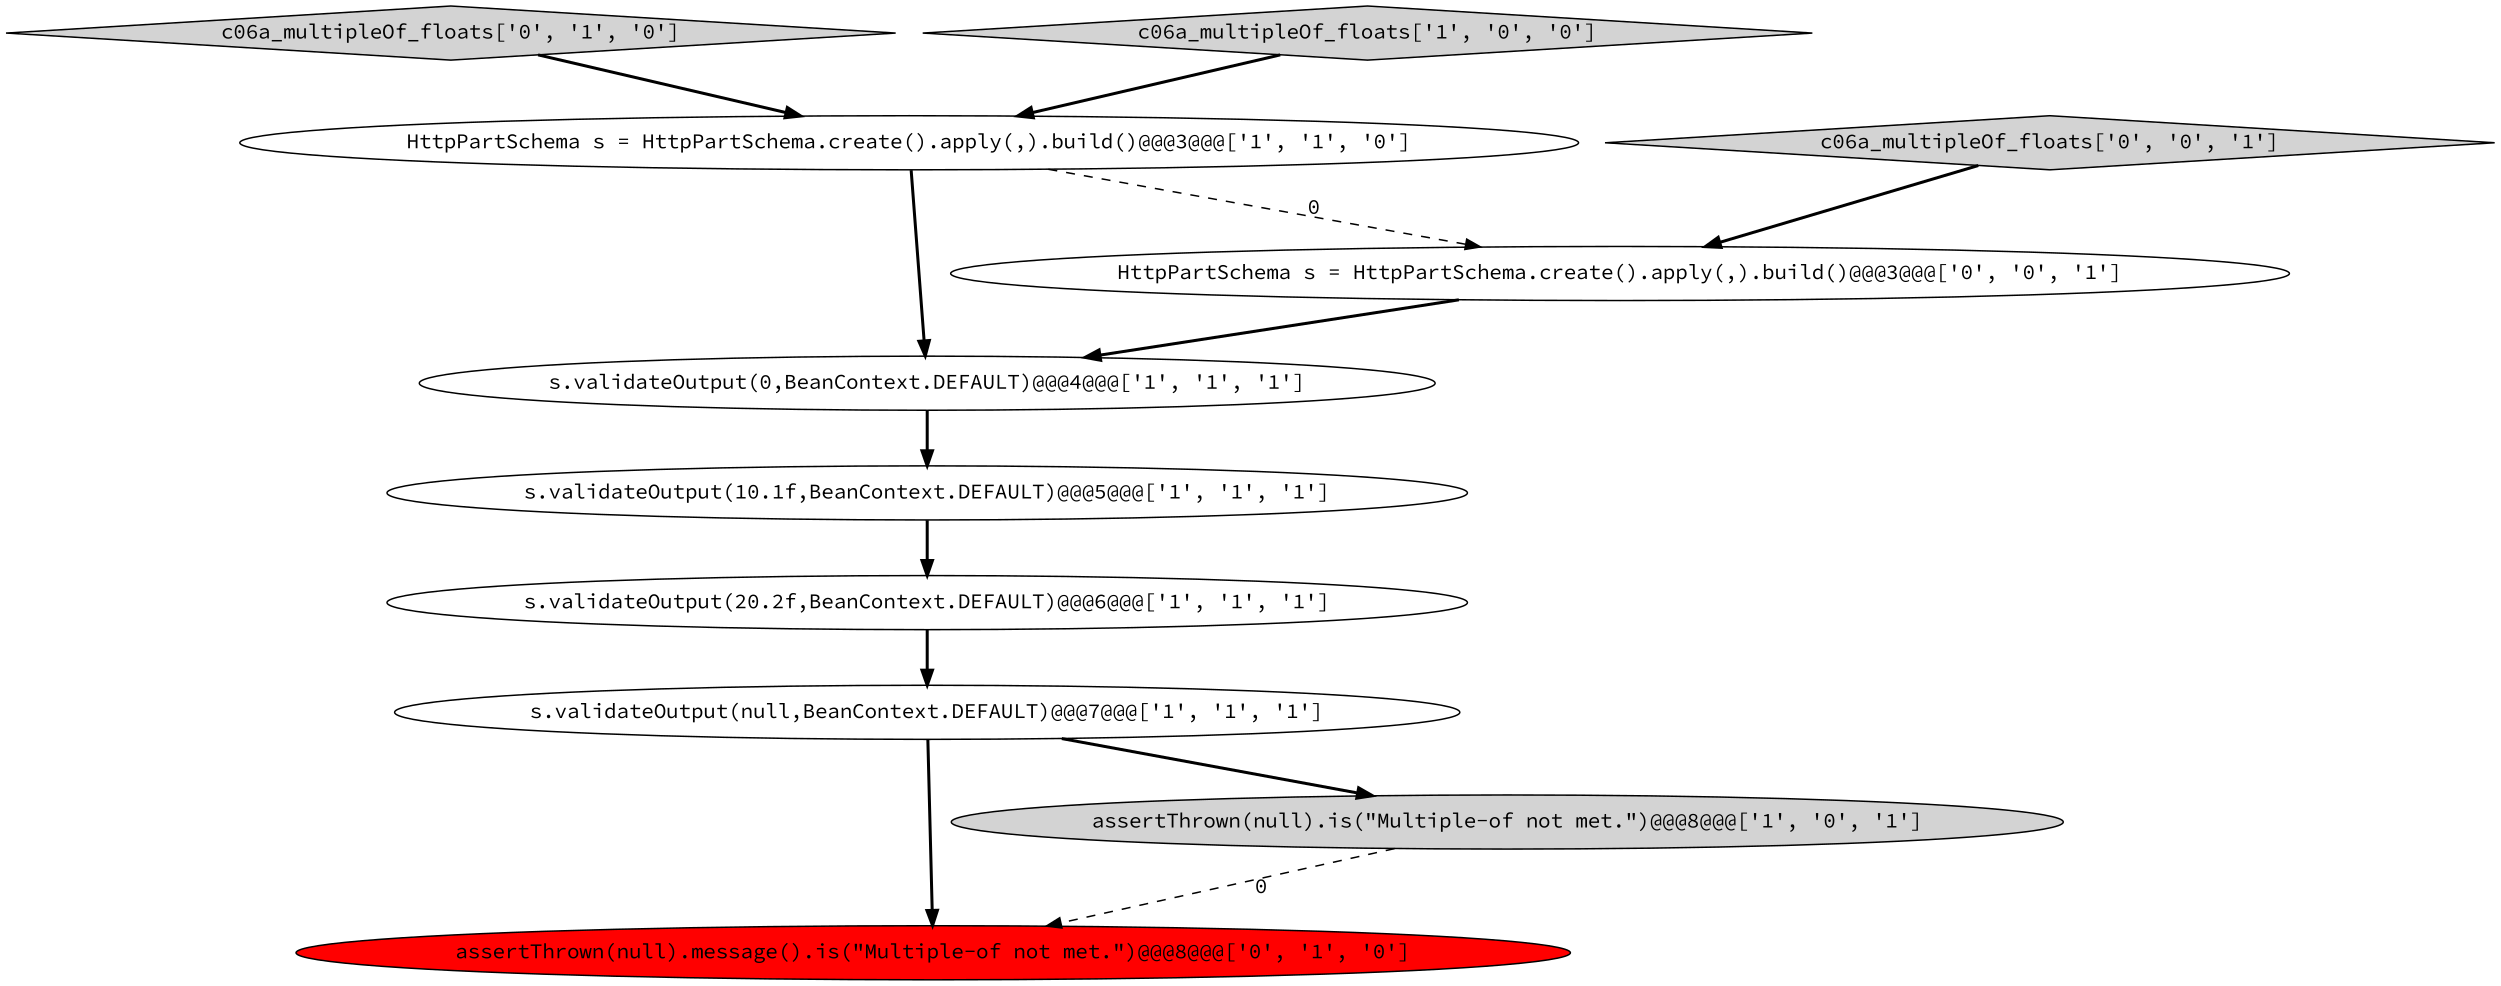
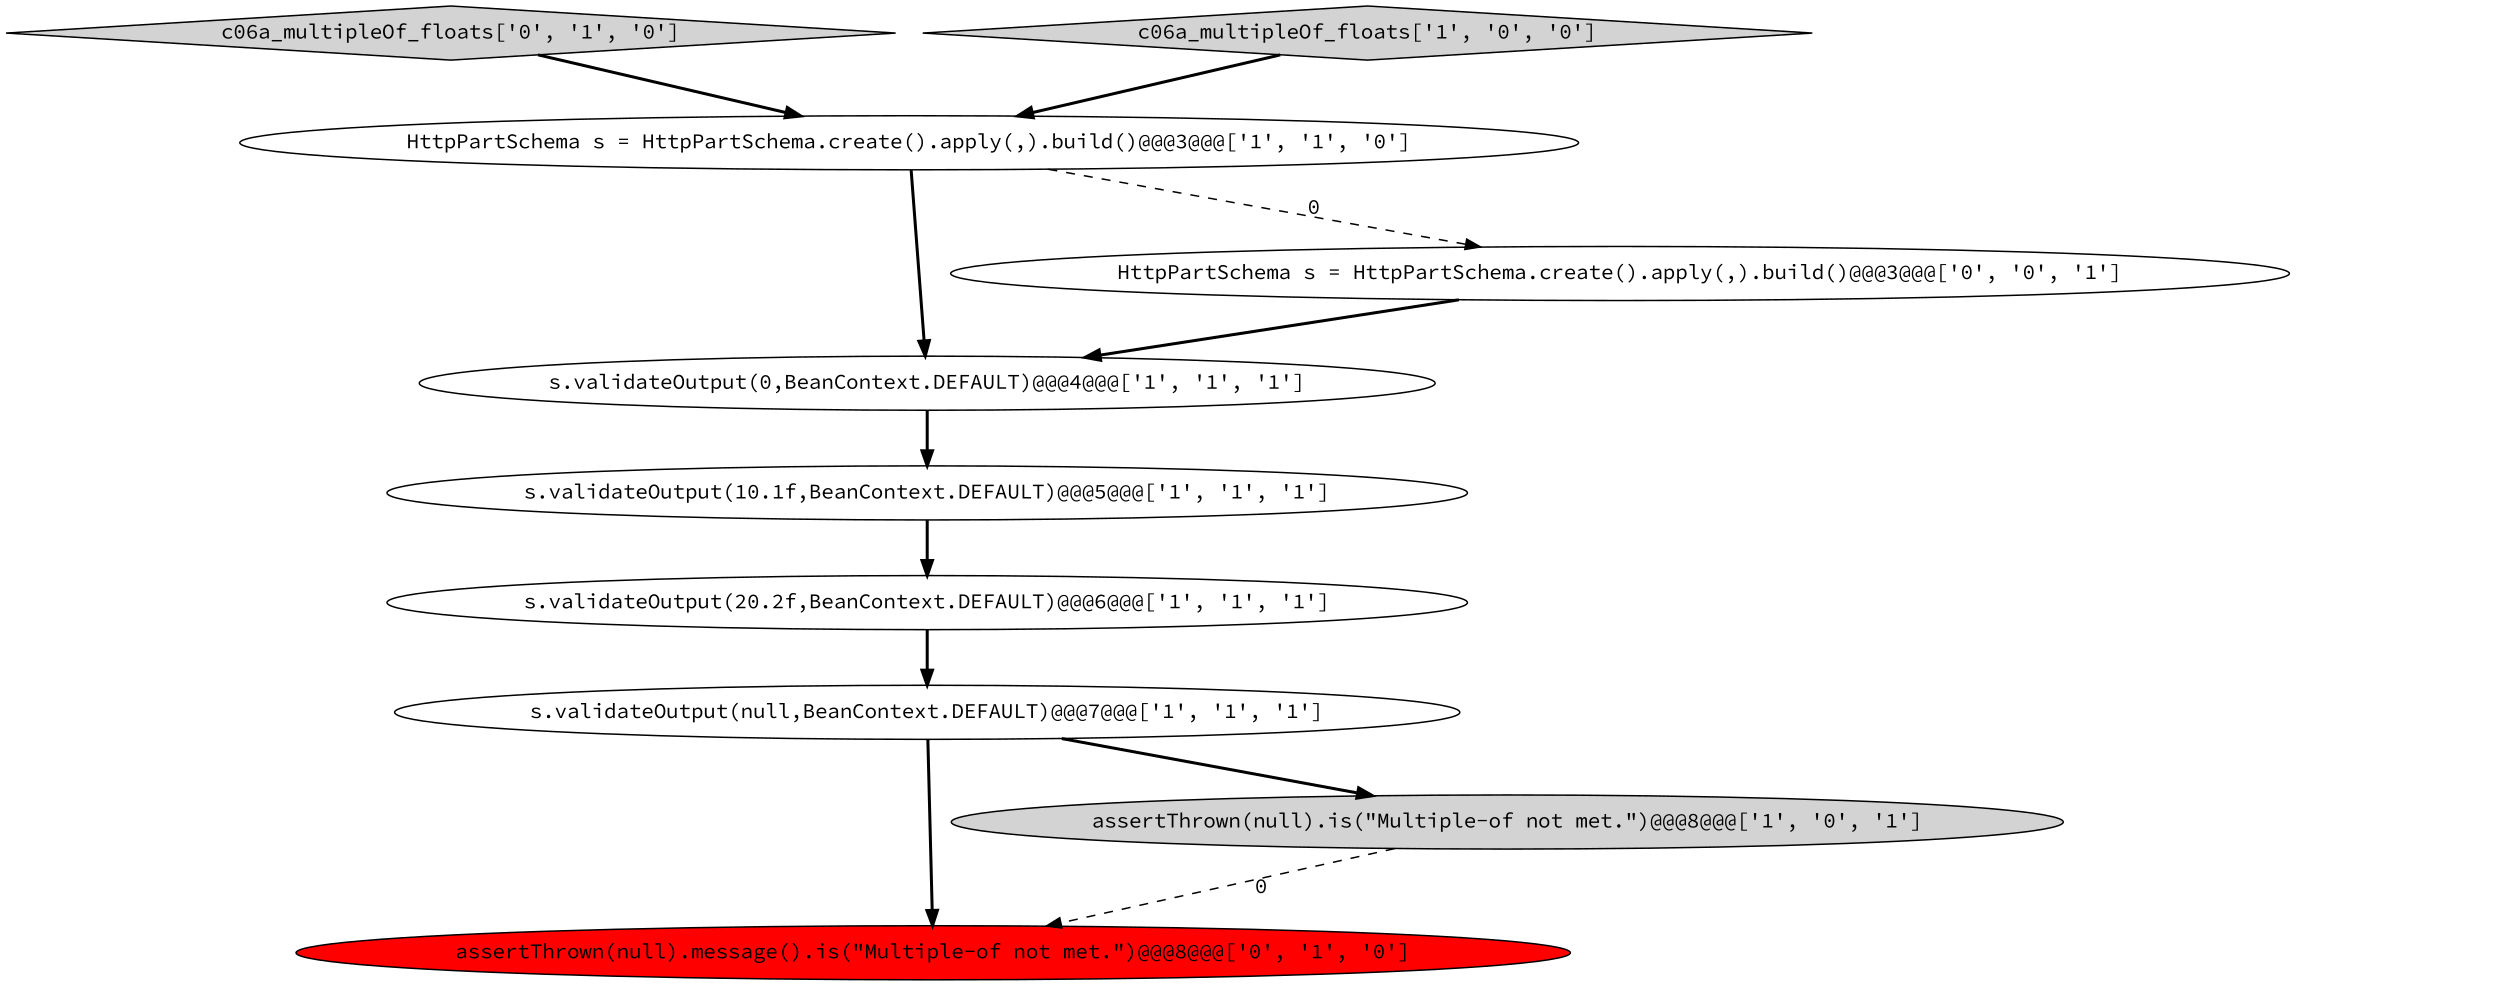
node "c06a_multipleOf_floats['0', '0', '1']": removed
